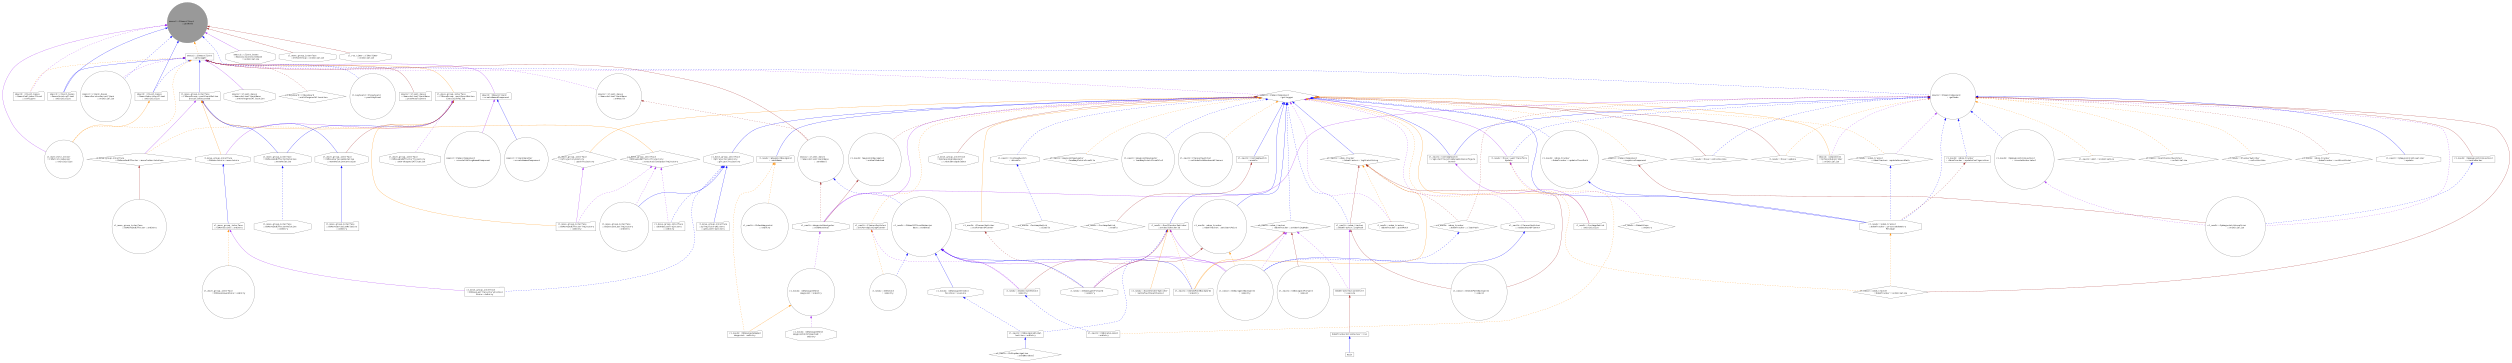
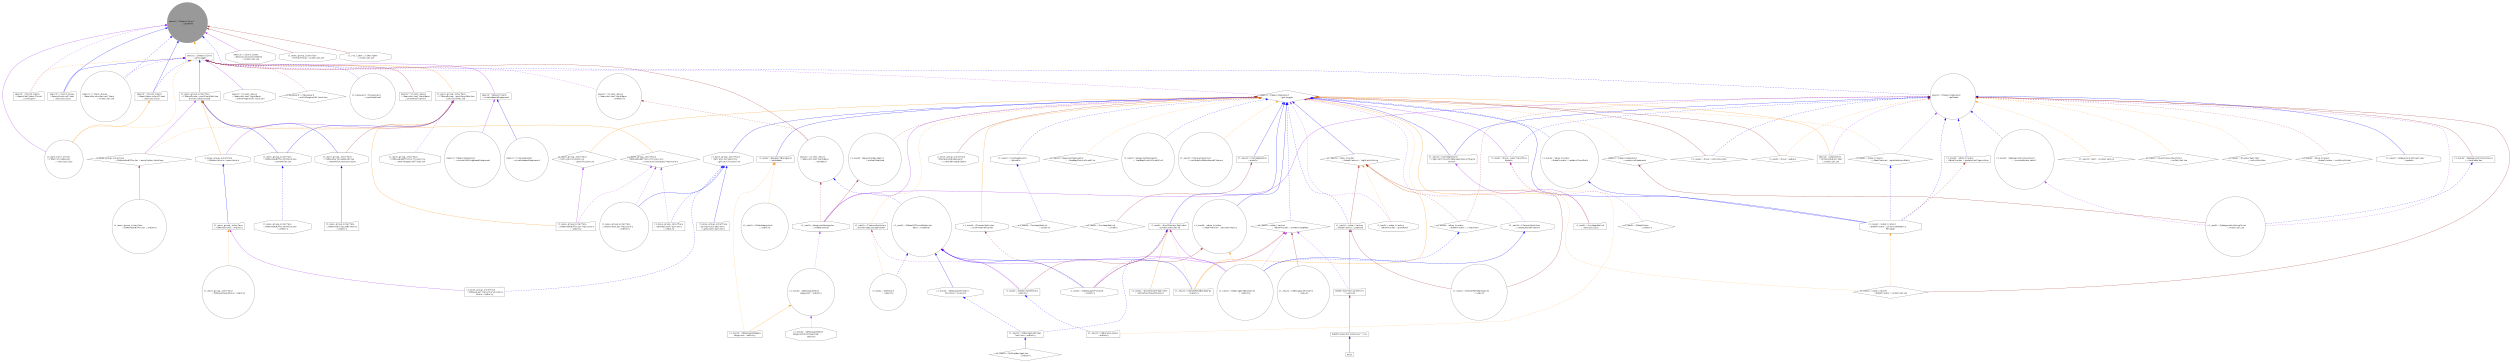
node "cl_nav2z::CbStopNavigation ::sendNextGoal": label "cl_nav2z::CbStopNavigation ::sendNextGoal" -> "cl_nav2z::CbStopNavigation ::onEntry"
